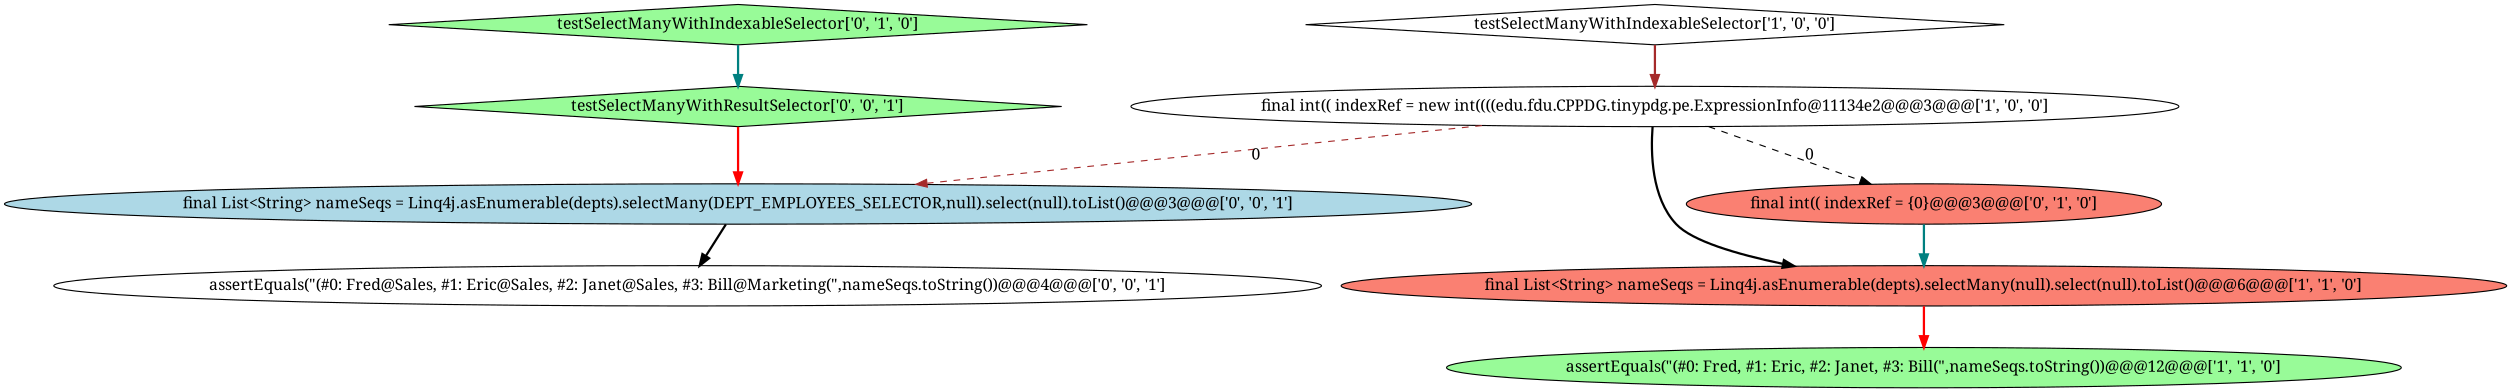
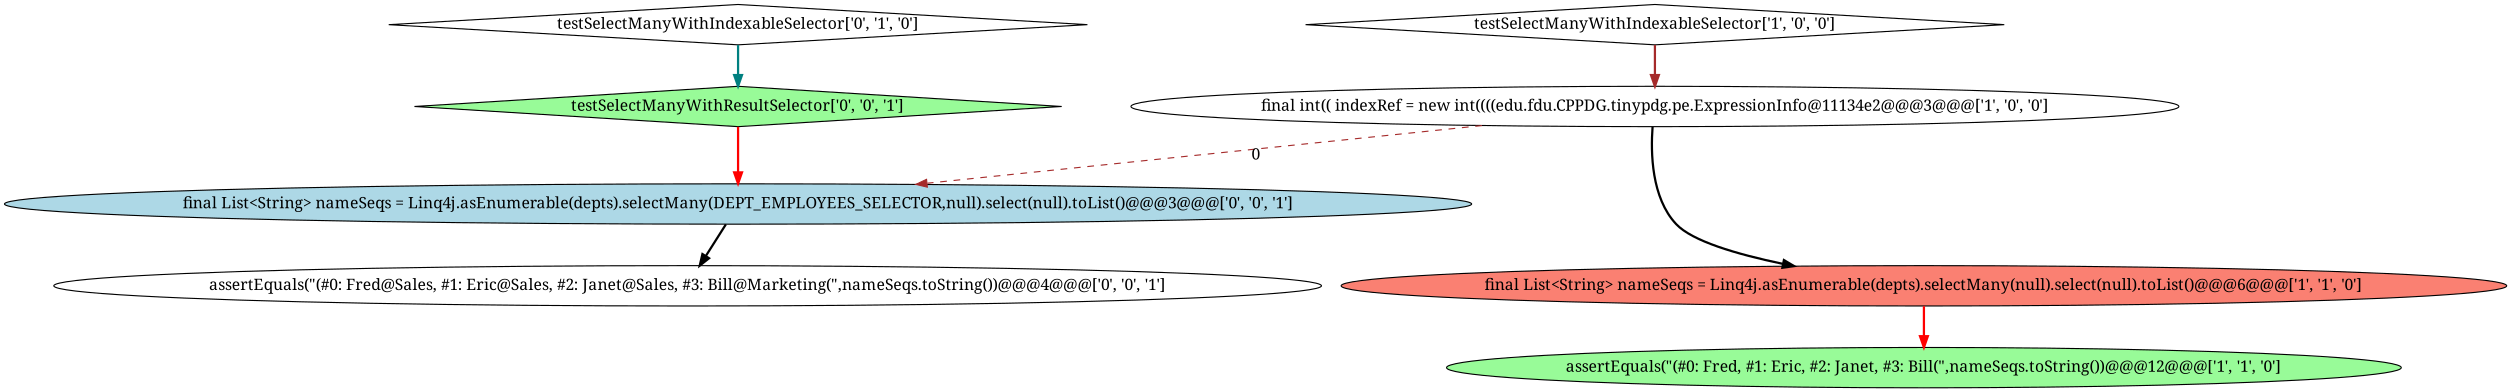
node "testSelectManyWithIndexableSelector['0', '1', '0']": fillcolor palegreen -> white
node "final int(( indexRef = {0}@@@3@@@['0', '1', '0']": removed
